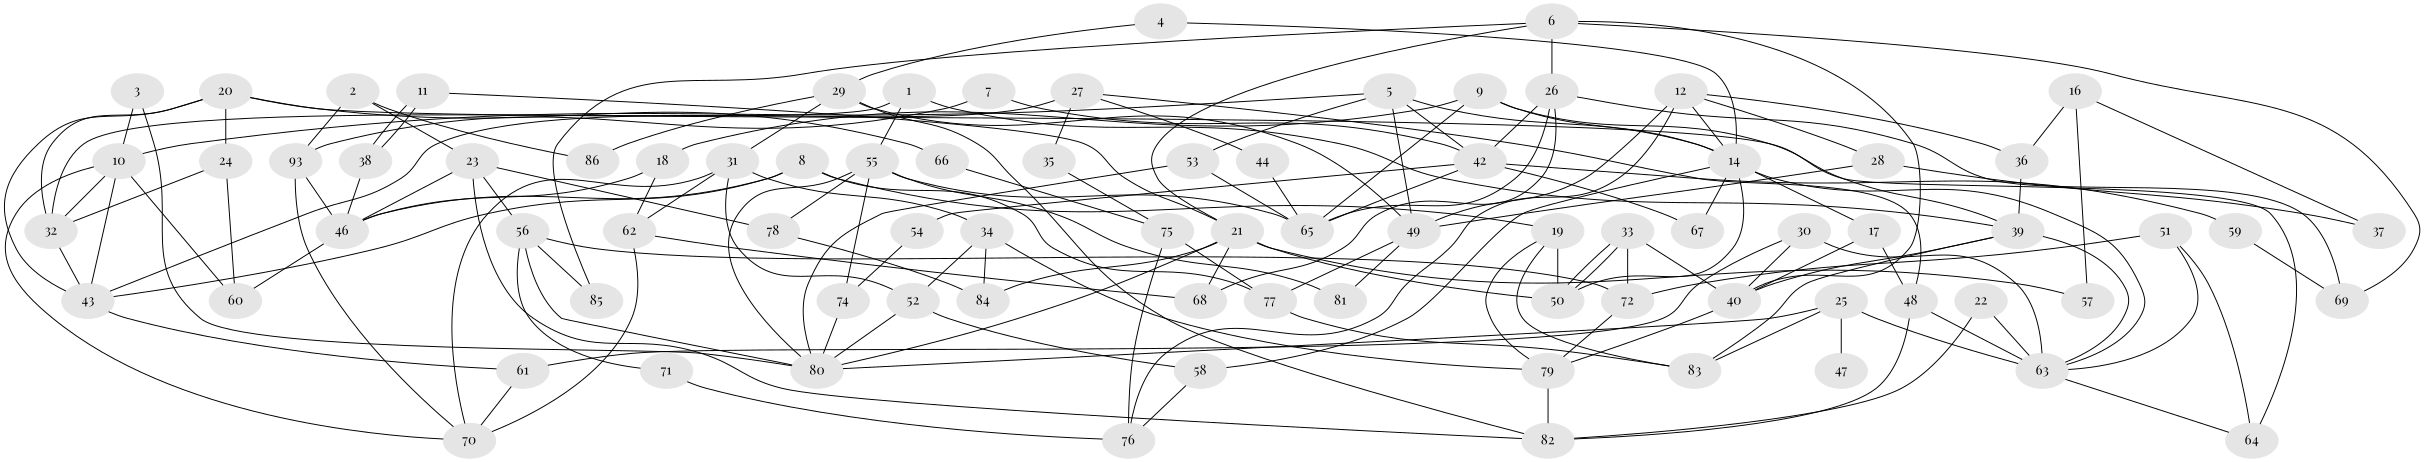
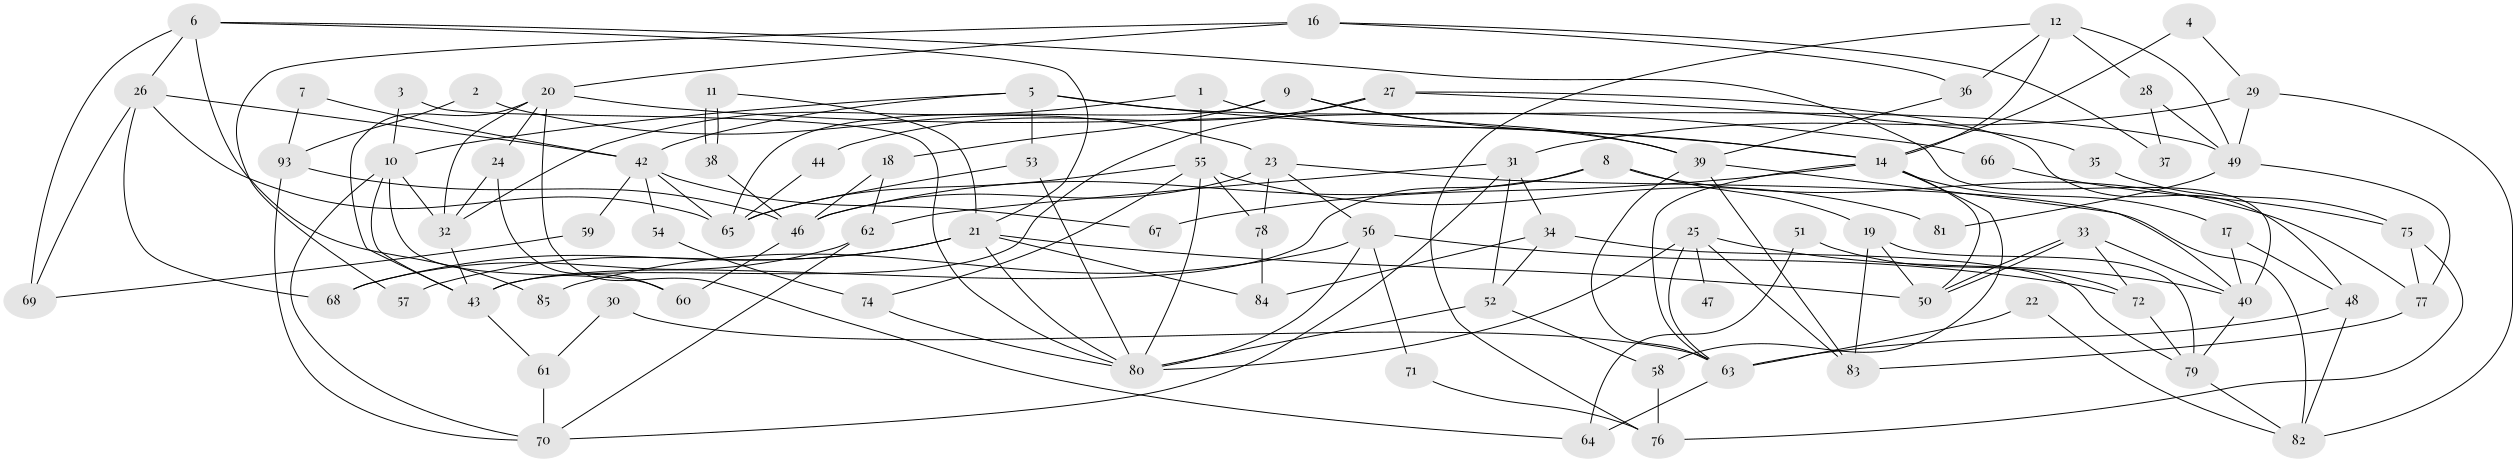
edge "16" -- "20": added
node "86": removed
edge "30" -- "40": now "25" -- "40"
edge "51" -- "63": removed
